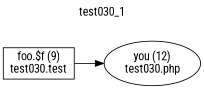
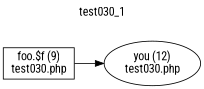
node "foo.$f (9) test030.test": label "foo.$f (9) test030.test" -> "foo.$f (9) test030.php"
